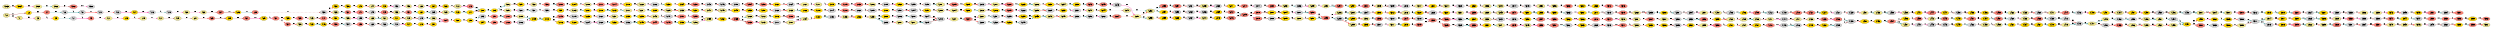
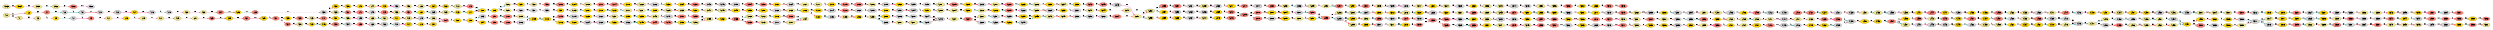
edge "S415" -> "S418": removed, label "Y"
edge "S184" -> "S187": now "S166" -> "S187"
